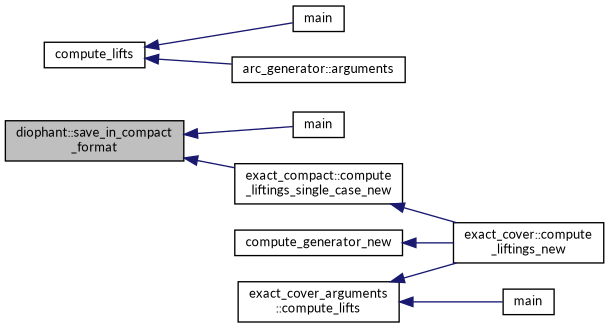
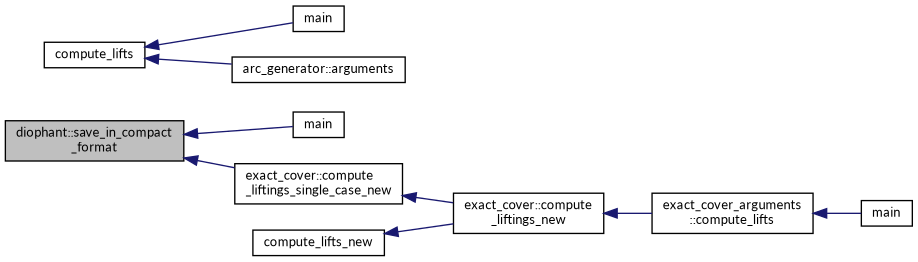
node "exact_compact::compute _liftings_single_case_new": label "exact_compact::compute _liftings_single_case_new" -> "exact_cover::compute _liftings_single_case_new"
node "compute_generator_new": label "compute_generator_new" -> "compute_lifts_new"
edge "exact_cover::compute _liftings_new" -> "exact_cover_arguments ::compute_lifts": reversed
